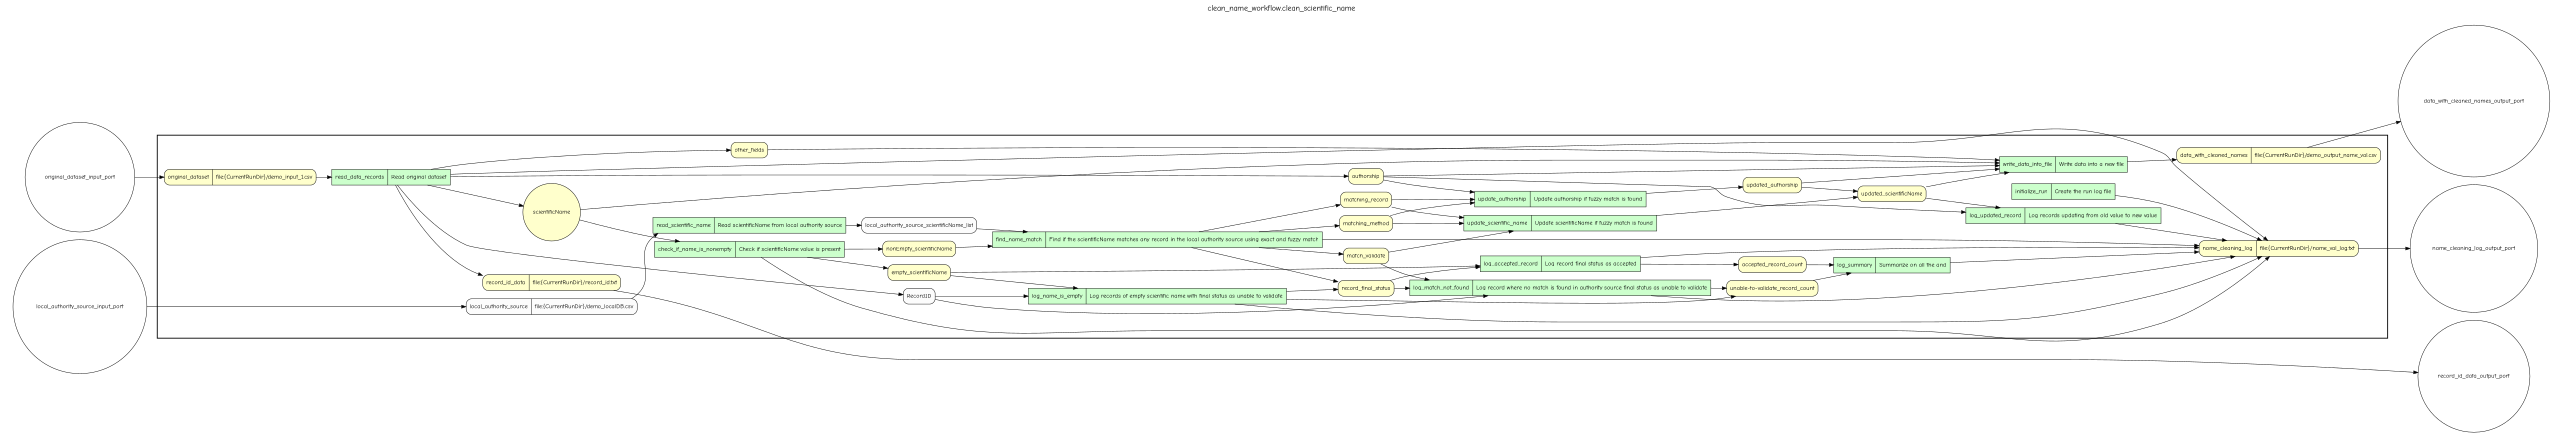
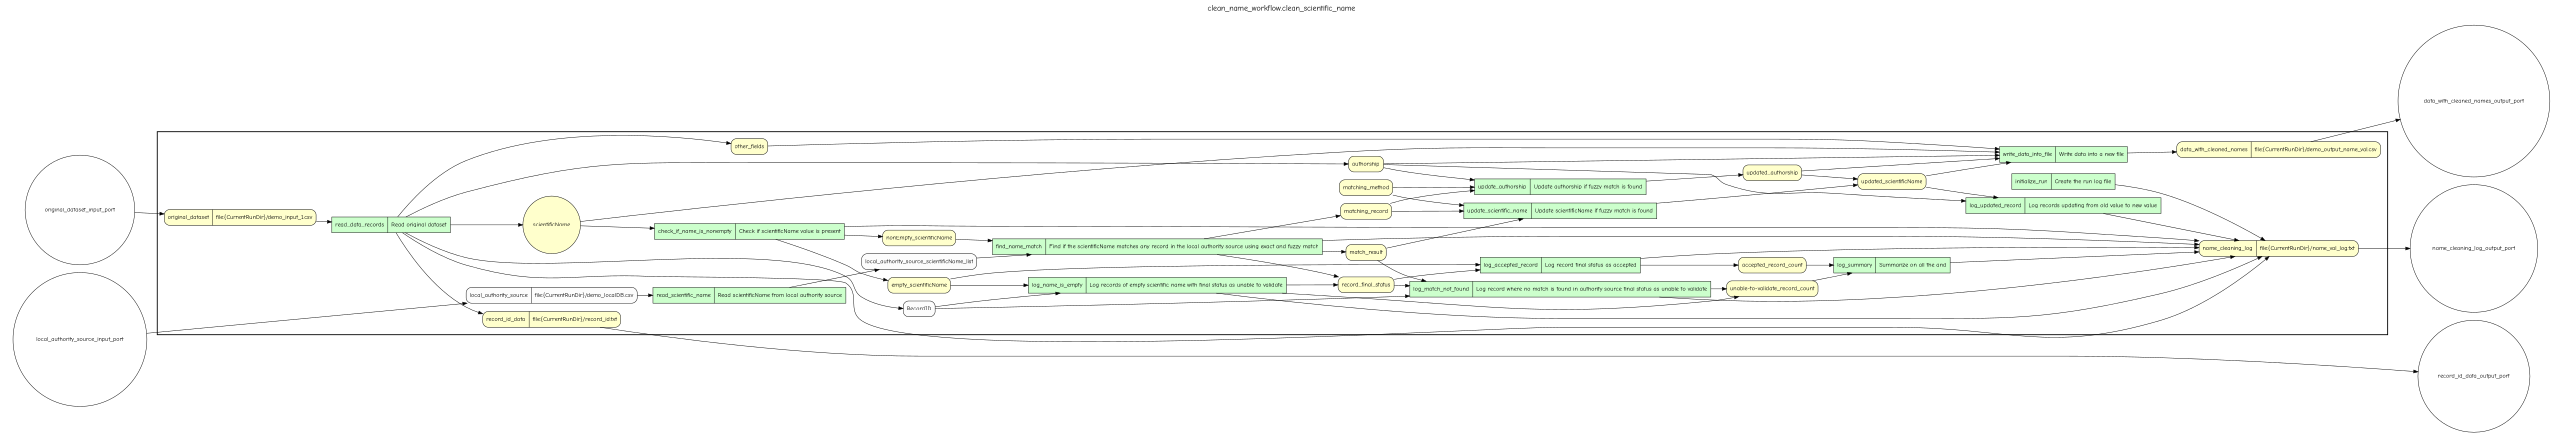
edge "find_name_match" -> "matching_method": removed
node "match_validate": label "match_validate" -> "match_result"
